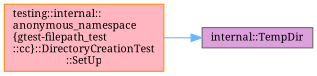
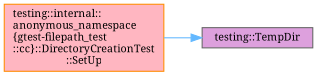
node "internal::TempDir": label "internal::TempDir" -> "testing::TempDir"
